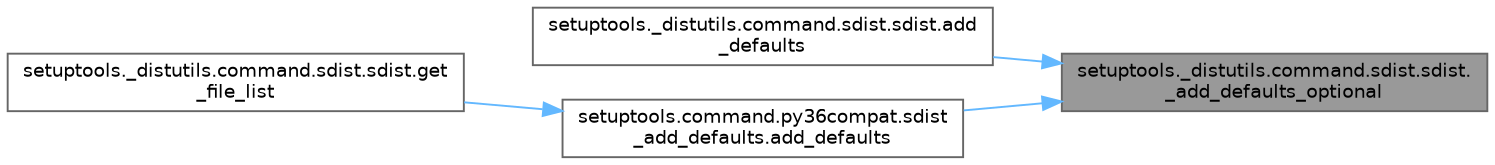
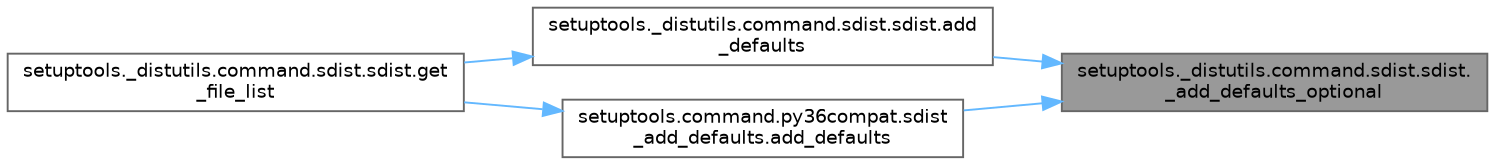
edge "setuptools._distutils.command.sdist.sdist.get _file_list" -> "setuptools._distutils.command.sdist.sdist.add _defaults": added
